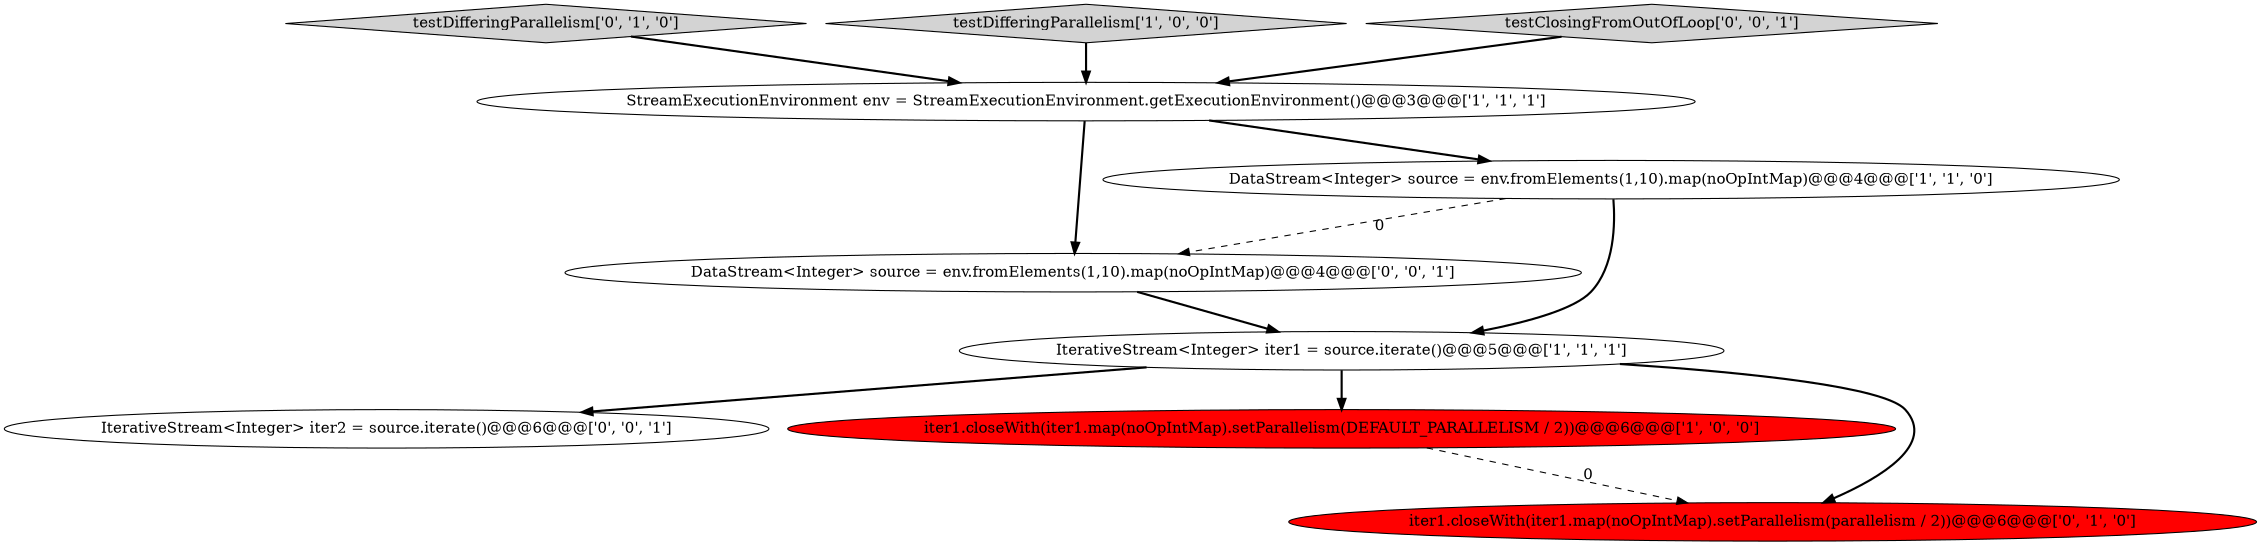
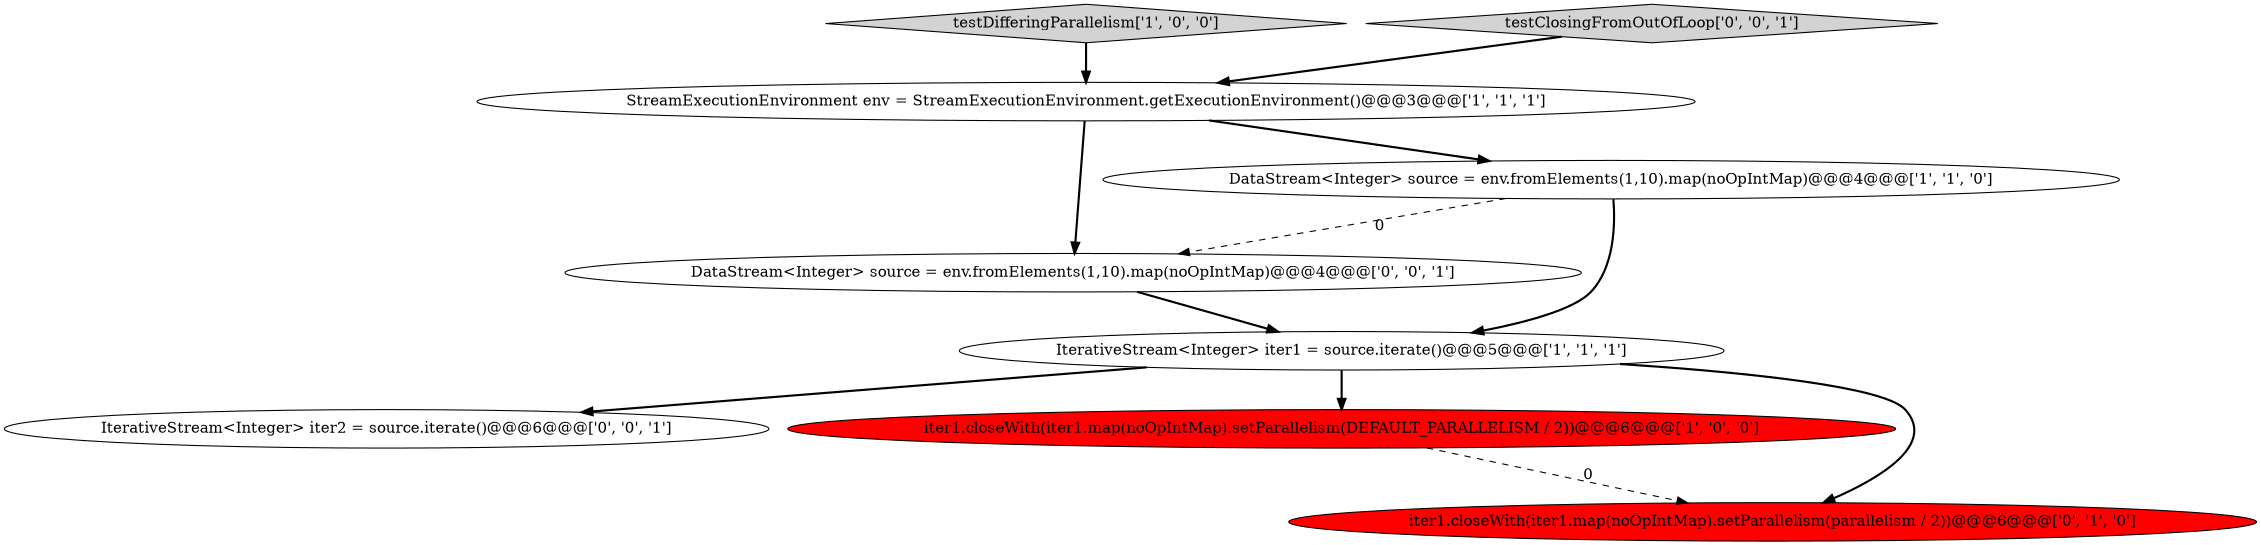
node "testDifferingParallelism['0', '1', '0']": removed
